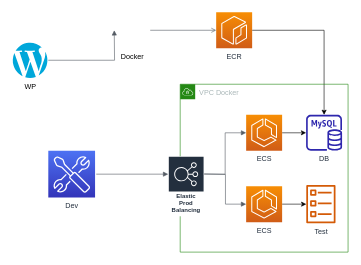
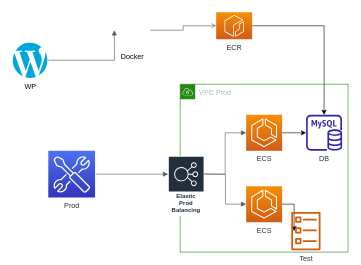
node "ECR": size 36x36 -> 36x27
node "VPC Docker": label "VPC Docker" -> "VPC Prod"
node "Test": moved (321, 204) -> (306, 231)
node "Dev": label "Dev" -> "Prod"
